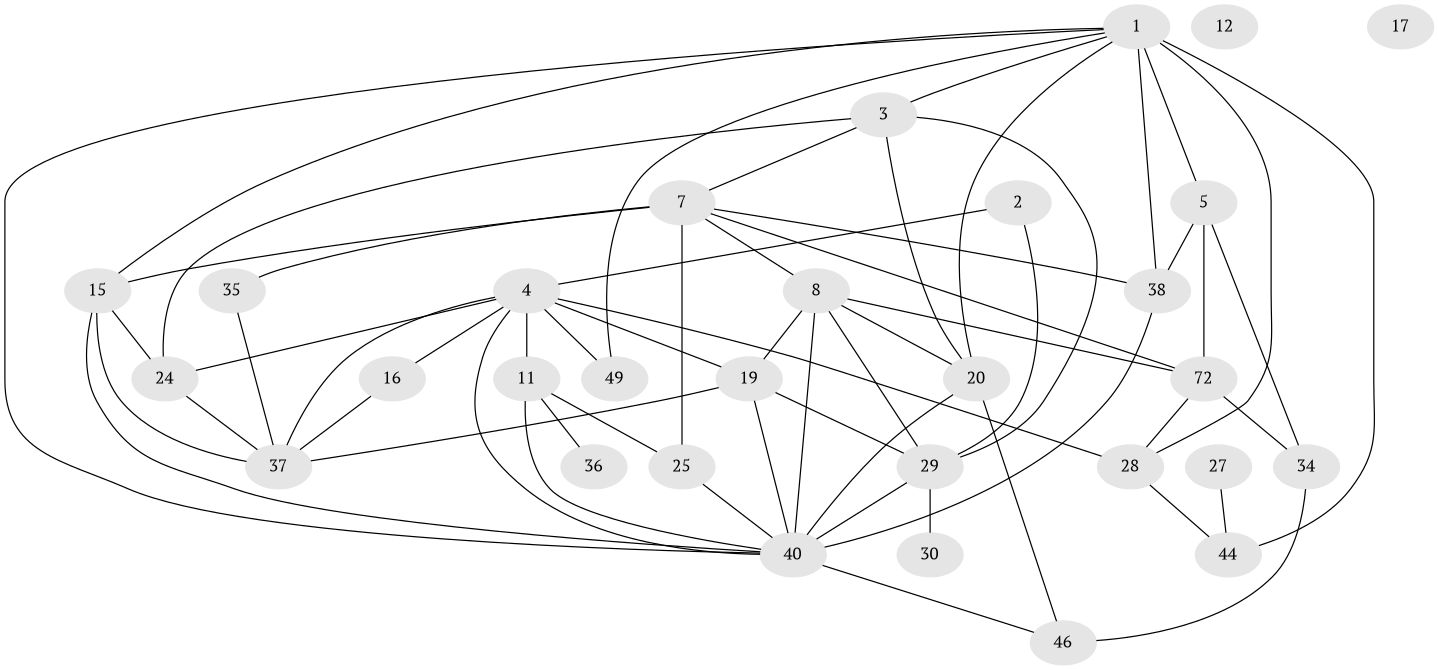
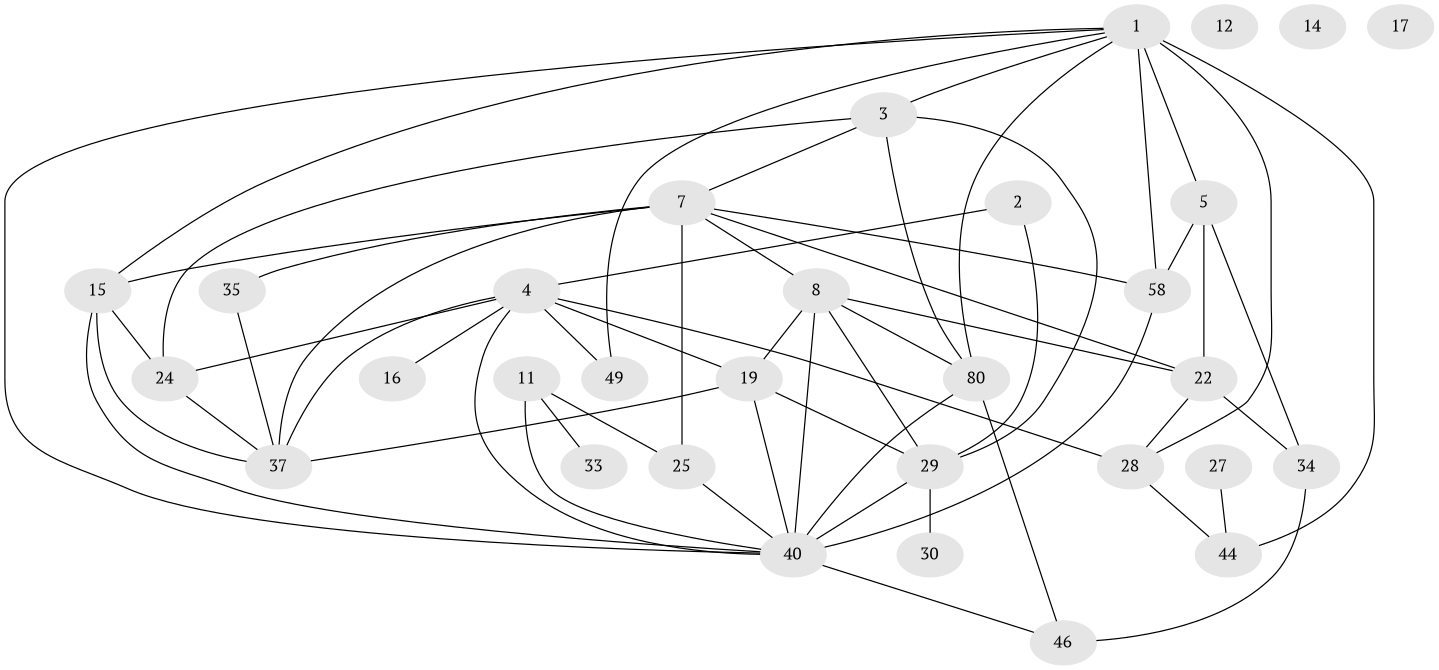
node "14": added
node "38": label "38" -> "58"
edge "4" -- "11": removed
node "20": label "20" -> "80"
node "72": label "72" -> "22"
edge "16" -- "37": now "7" -- "37"
node "36": label "36" -> "33"
